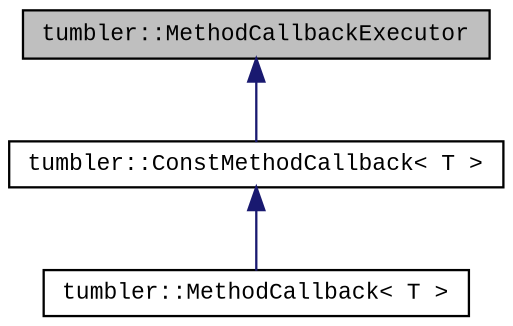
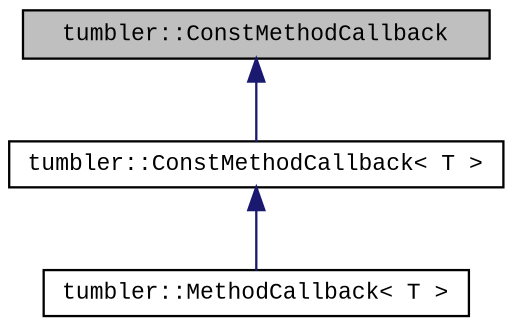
node "tumbler::MethodCallbackExecutor": label "tumbler::MethodCallbackExecutor" -> "tumbler::ConstMethodCallback"
